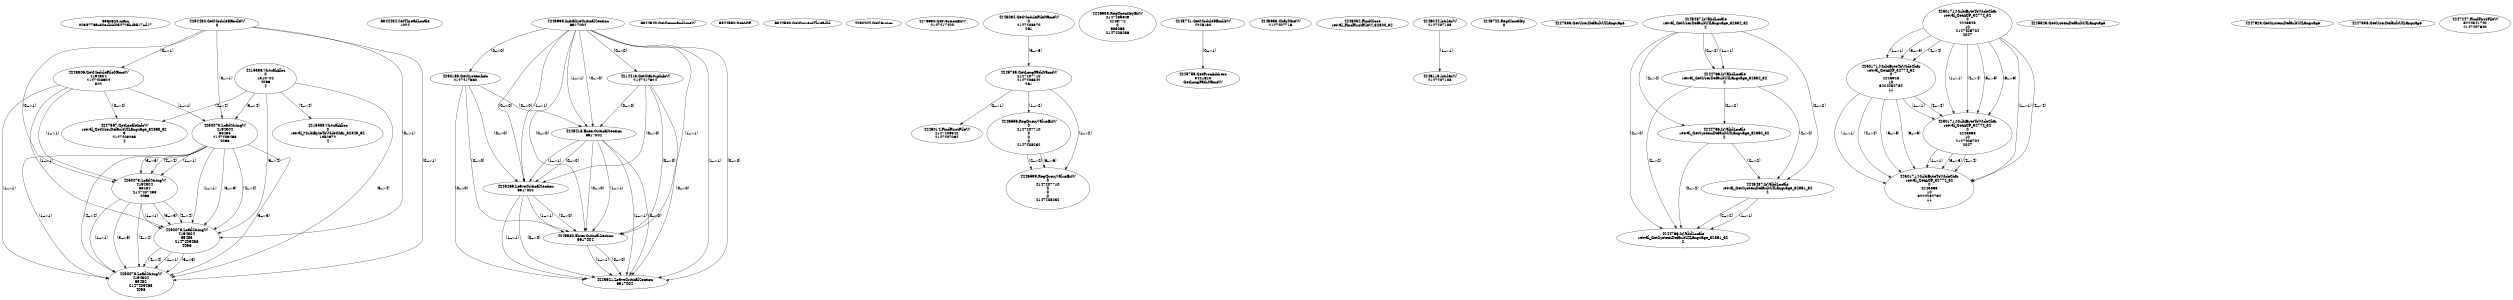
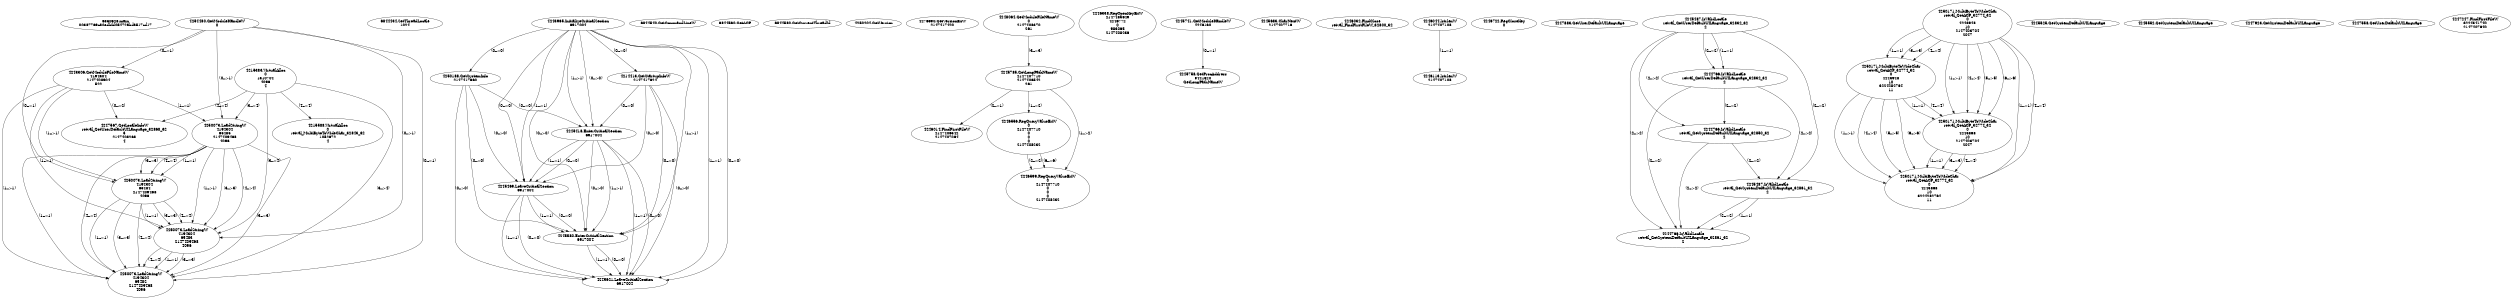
node "4245552.GetSystemDefaultUILanguage": added
node "4250073.LoadStringW 4194304 65484 2147407468 4096": label "4250073.LoadStringW 4194304 65484 2147407468 4096" -> "4250073.LoadStringW 4194304 65484 2147409468 4096"
